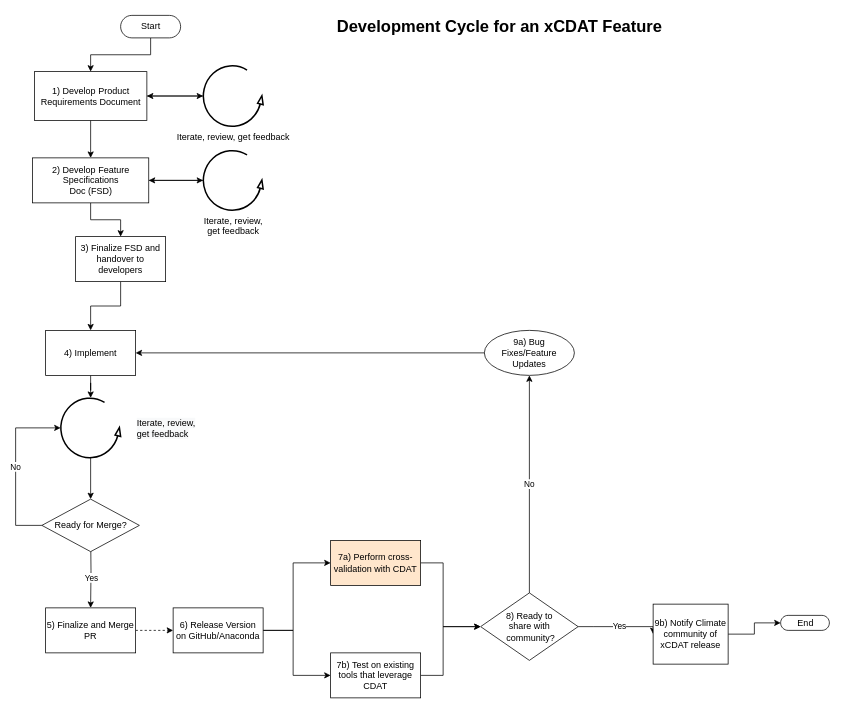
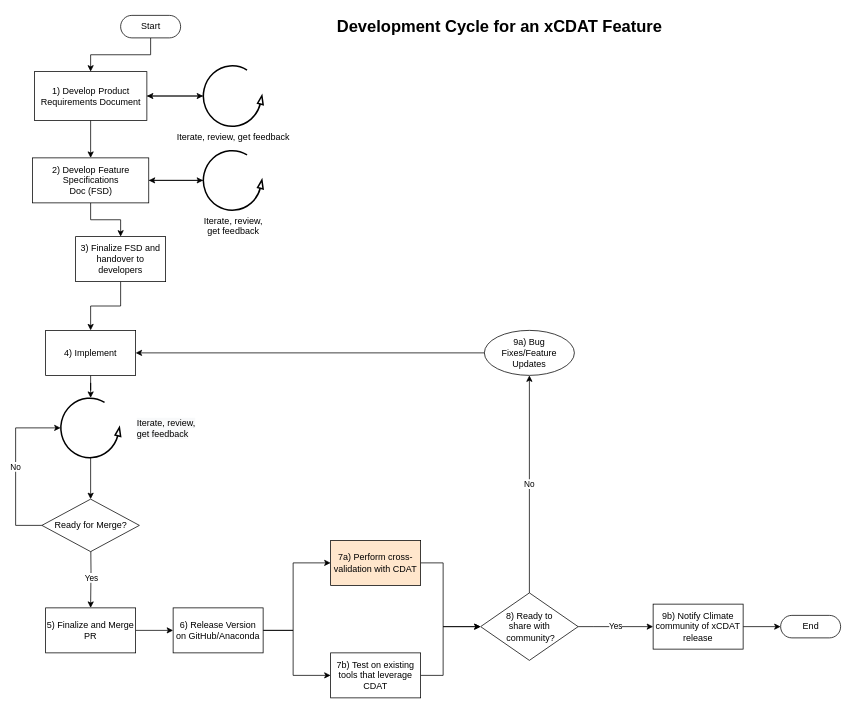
node "End": size 49x15 -> 60x23
edge "5) Finalize and Merge PR" -> "6) Release Version on GitHub/Anaconda": style dashed -> solid
node "9b) Notify Climate community of xCDAT release": size 75x60 -> 90x45
